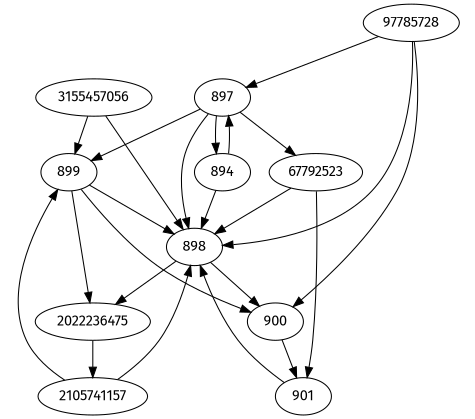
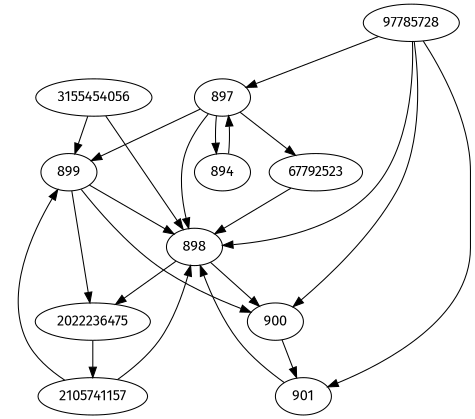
node "3155457056": label "3155457056" -> "3155454056"
edge "894" -> "898": removed
edge "67792523" -> "901": now "97785728" -> "901"
